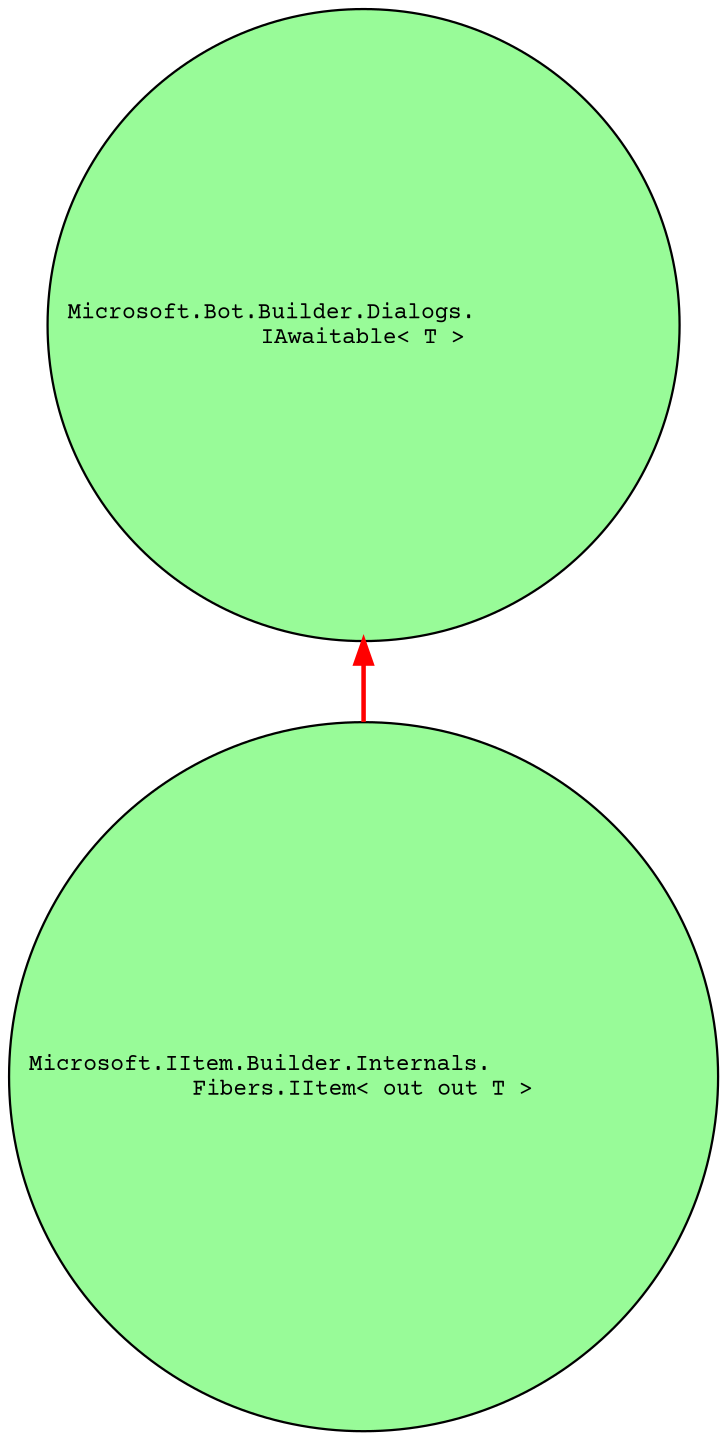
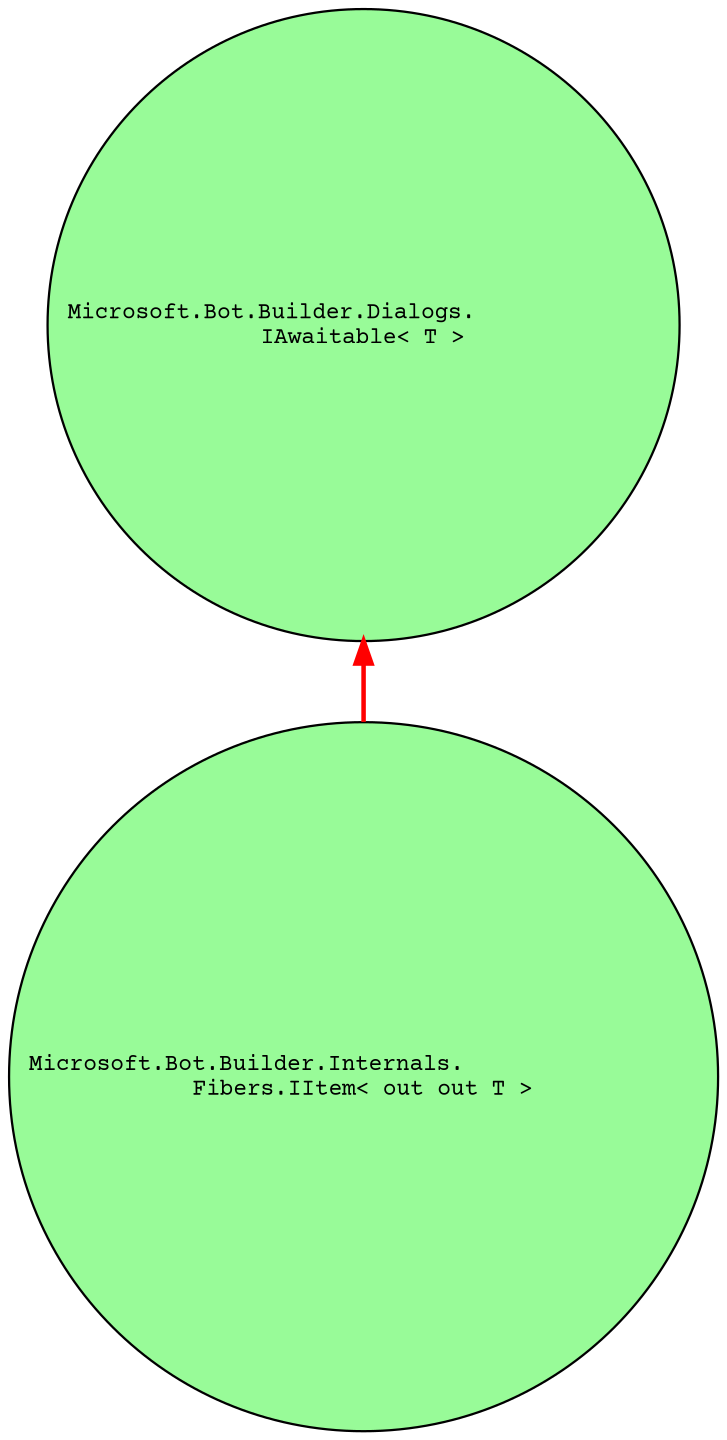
node "Microsoft.IItem.Builder.Internals. Fibers.IItem< out out T >": label "Microsoft.IItem.Builder.Internals. Fibers.IItem< out out T >" -> "Microsoft.Bot.Builder.Internals. Fibers.IItem< out out T >"
